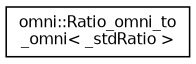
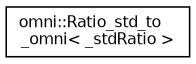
node "omni::Ratio_omni_to _omni< _stdRatio >": label "omni::Ratio_omni_to _omni< _stdRatio >" -> "omni::Ratio_std_to _omni< _stdRatio >"
